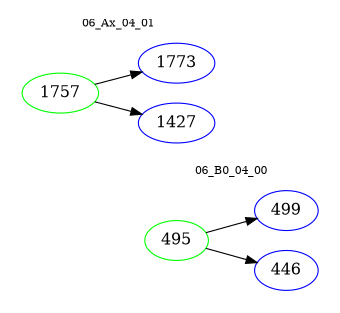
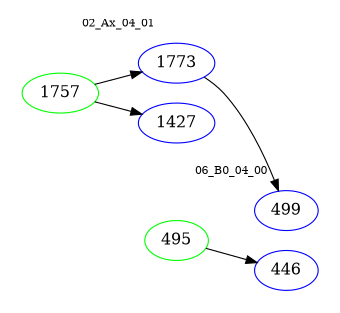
cluster "06_Ax_04_01": label "06_Ax_04_01" -> "02_Ax_04_01"
edge "495" -> "499": now "1773" -> "499"
